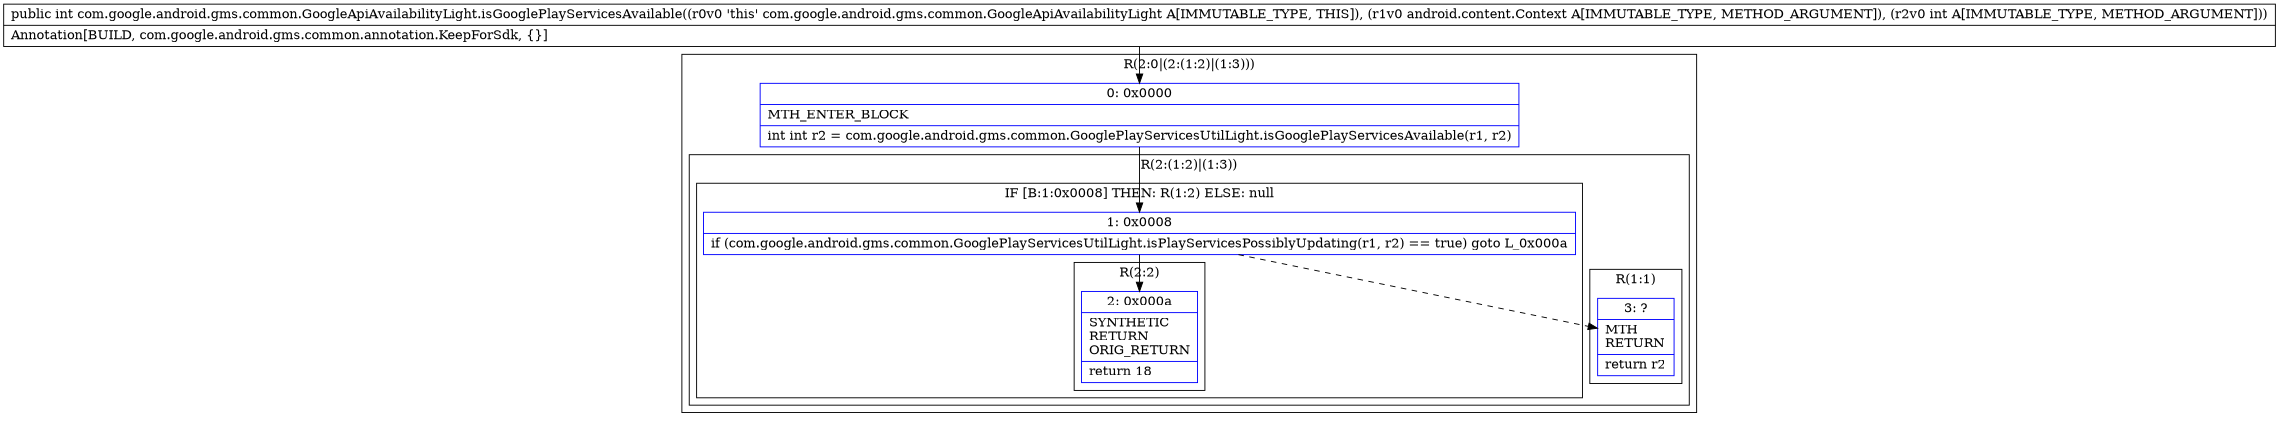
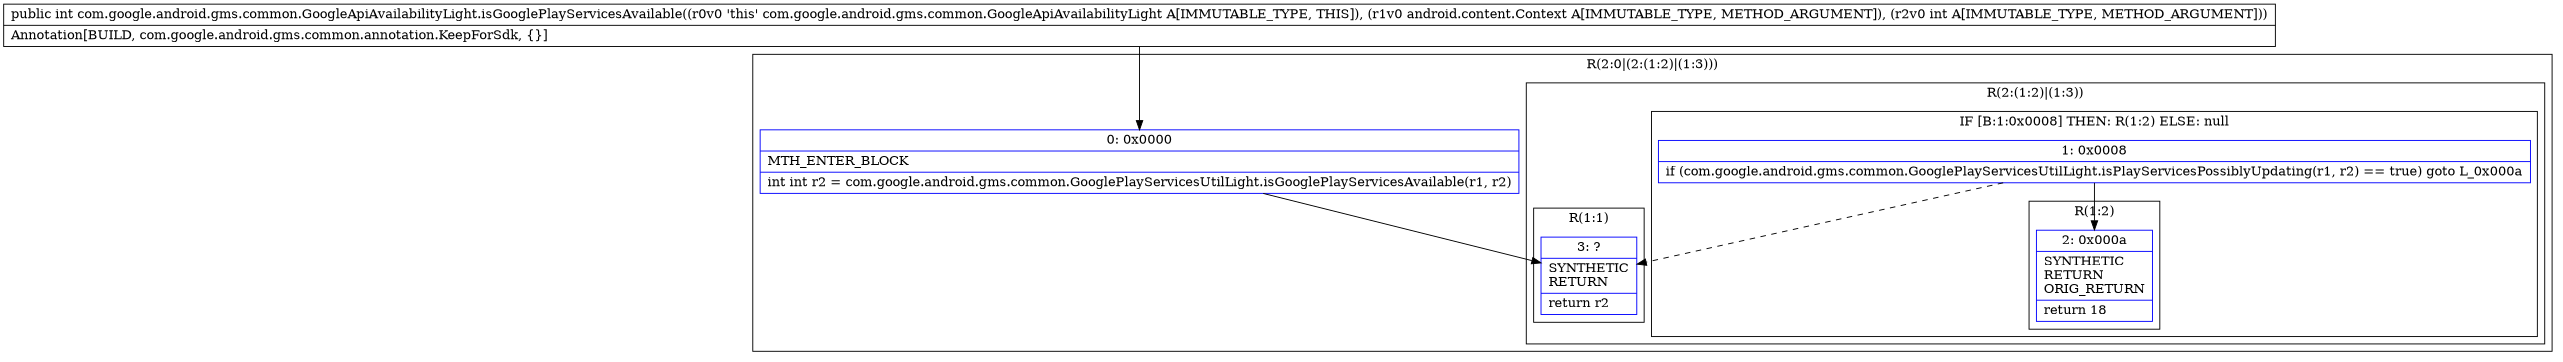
edge "0: 0x0000" -> "1: 0x0008": now "0: 0x0000" -> "3: ?"
cluster "R(2:2)": label "R(2:2)" -> "R(1:2)"
node "3: ?": text "MTH" -> "SYNTHETIC"
